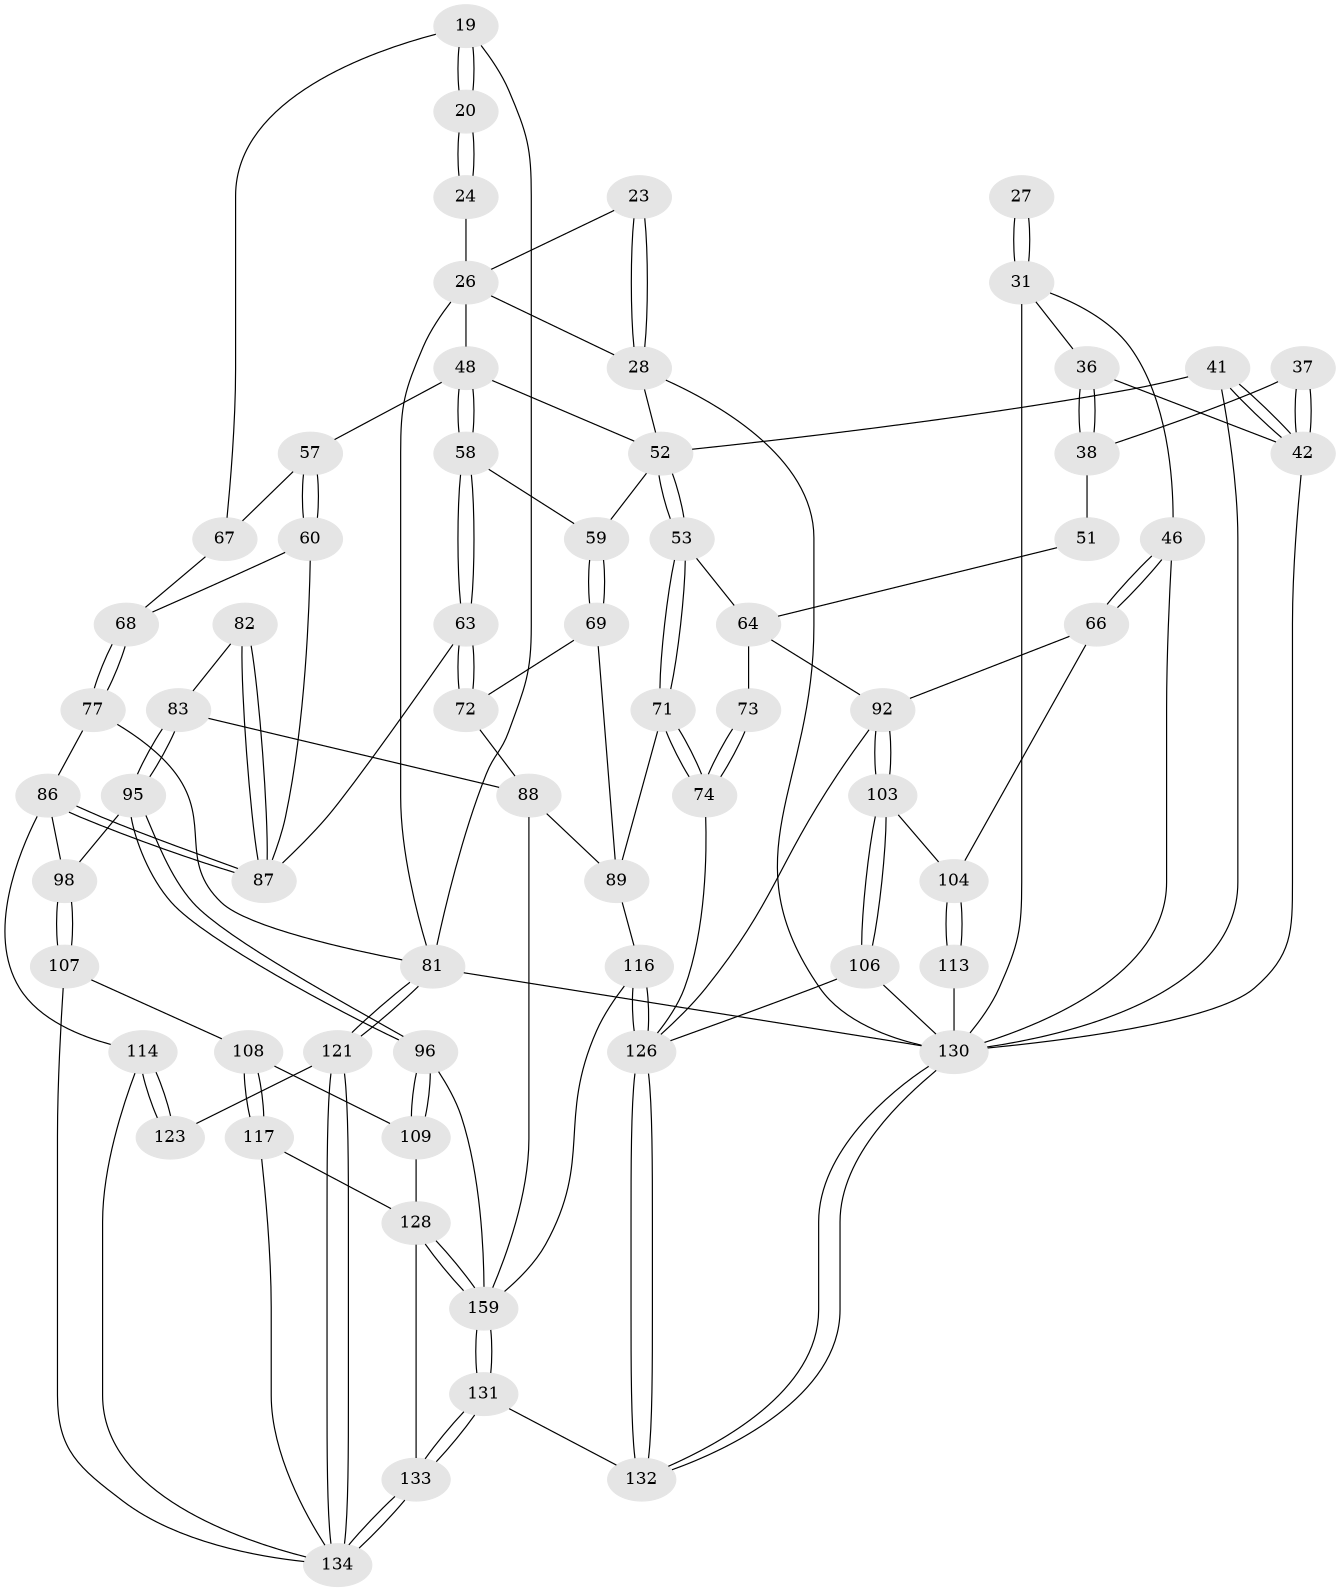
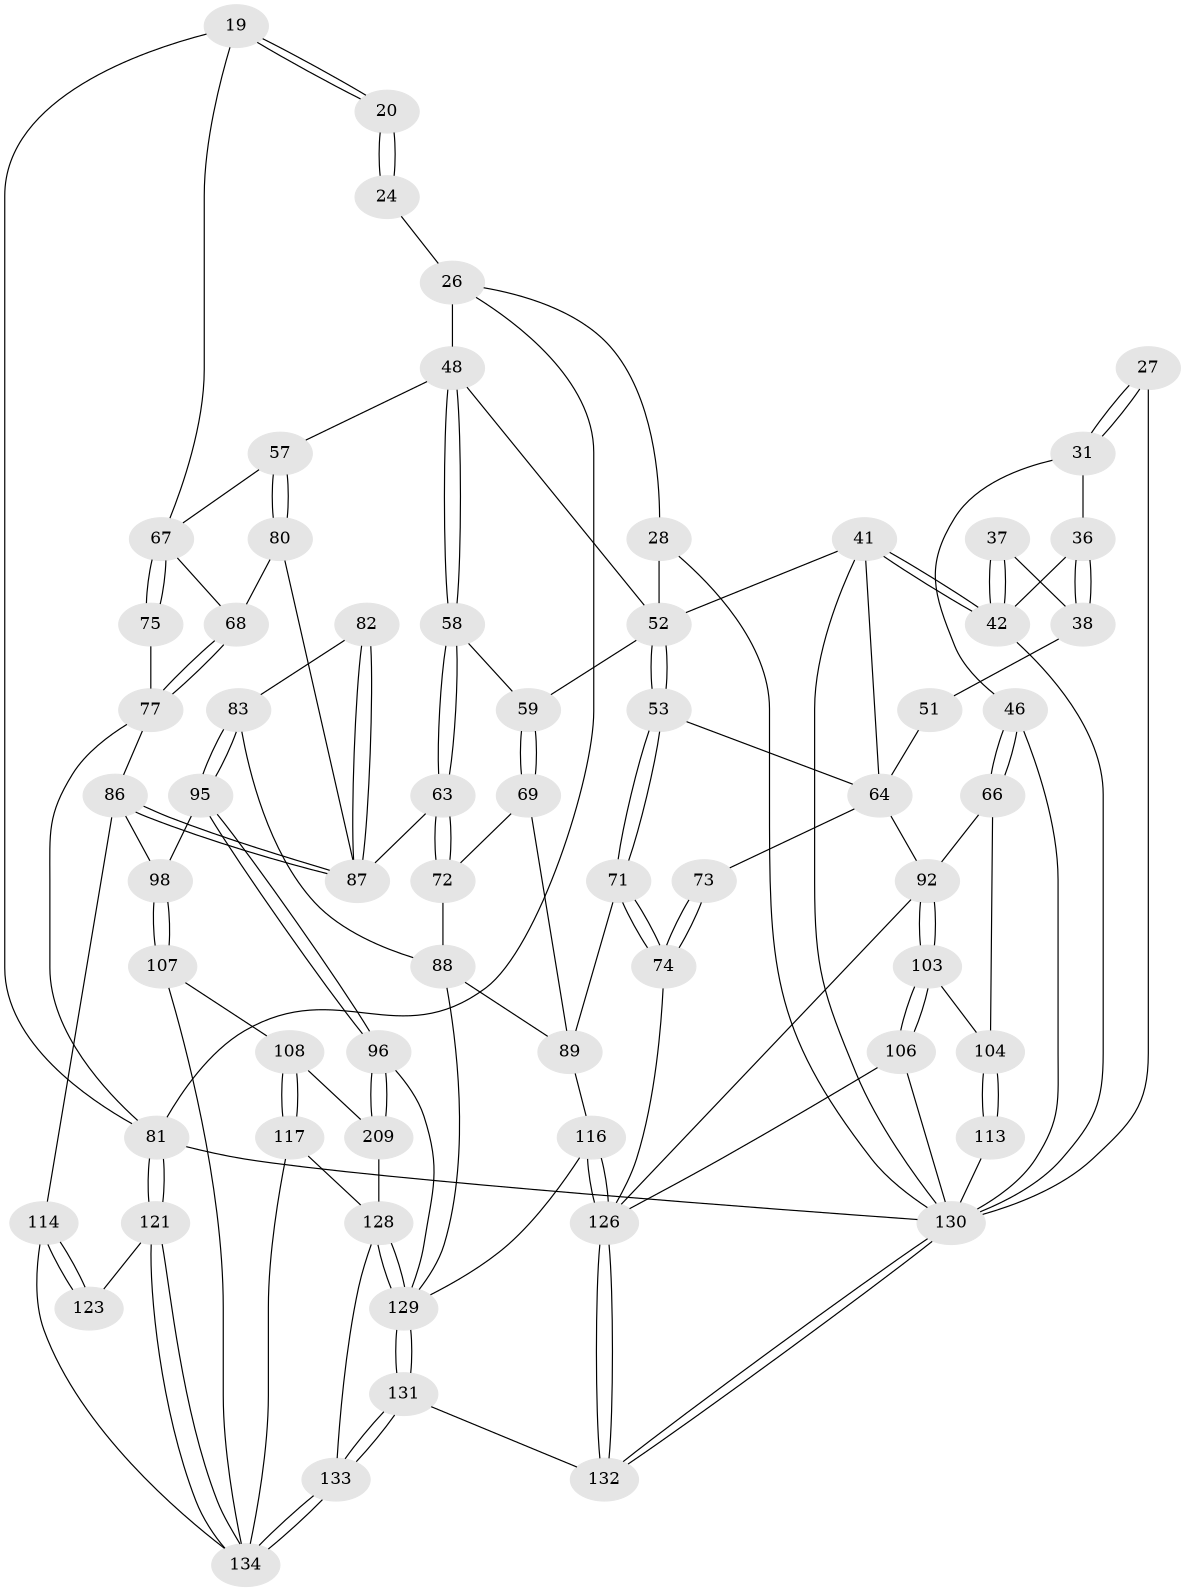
node "23": removed
node "60": label "60" -> "80"
node "75": added
edge "41" -- "64": added
edge "31" -- "130": now "27" -- "130"
node "109": label "109" -> "209"
node "159": label "159" -> "129"
